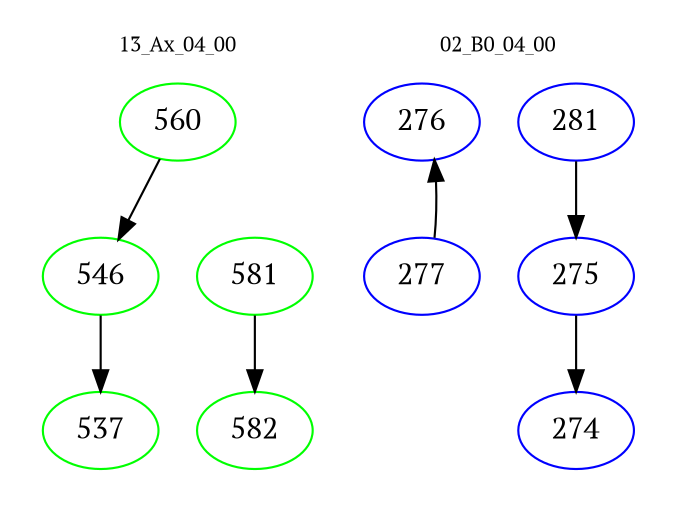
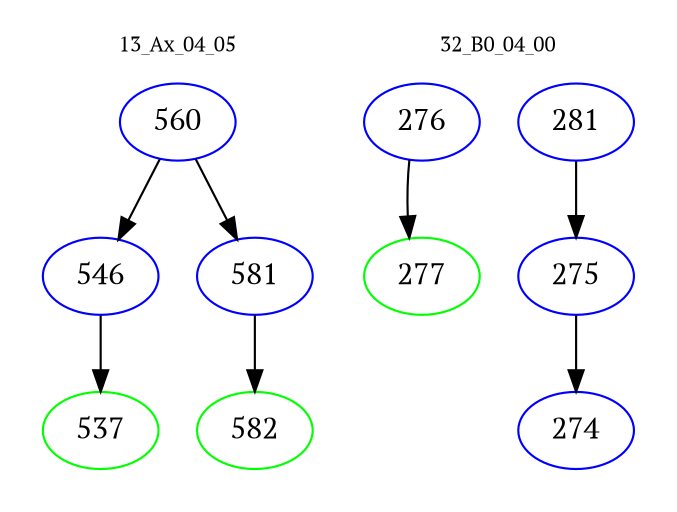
cluster "13_Ax_04_00": label "13_Ax_04_00" -> "13_Ax_04_05"
cluster "02_B0_04_00": label "02_B0_04_00" -> "32_B0_04_00"
node "560": color green -> blue
edge "560" -> "581": added
edge "277" -> "276": reversed
node "546": color green -> blue
node "581": color green -> blue
node "277": color blue -> green
